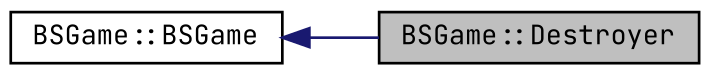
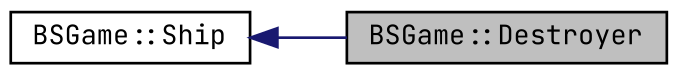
node "BSGame::BSGame": label "BSGame::BSGame" -> "BSGame::Ship"
